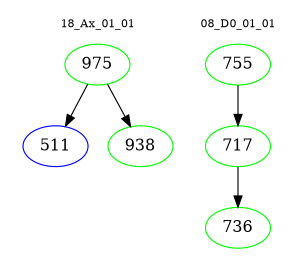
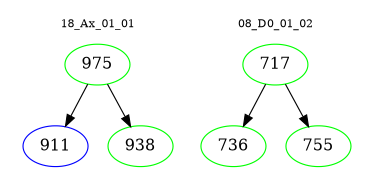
cluster "08_D0_01_01": label "08_D0_01_01" -> "08_D0_01_02"
edge "755" -> "717": reversed
node "511": label "511" -> "911"
